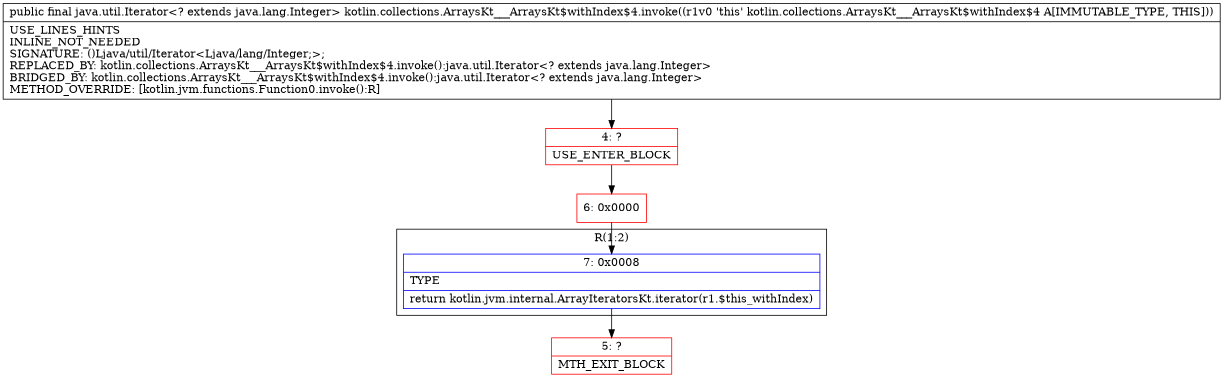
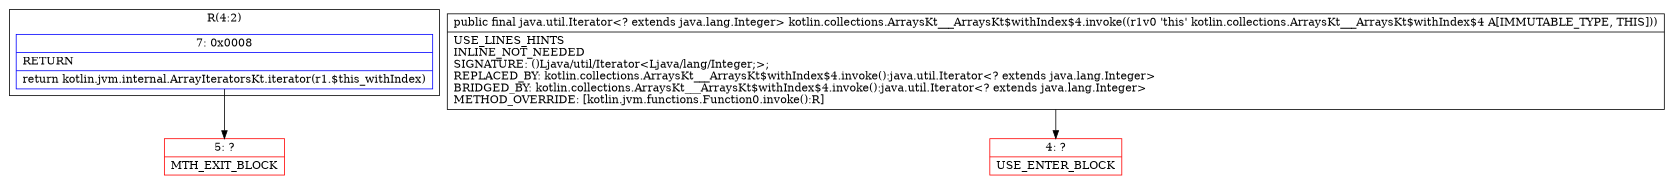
node "6: 0x0000": removed
cluster "R(1:2)": label "R(1:2)" -> "R(4:2)"
node "7: 0x0008": text "TYPE" -> "RETURN"
